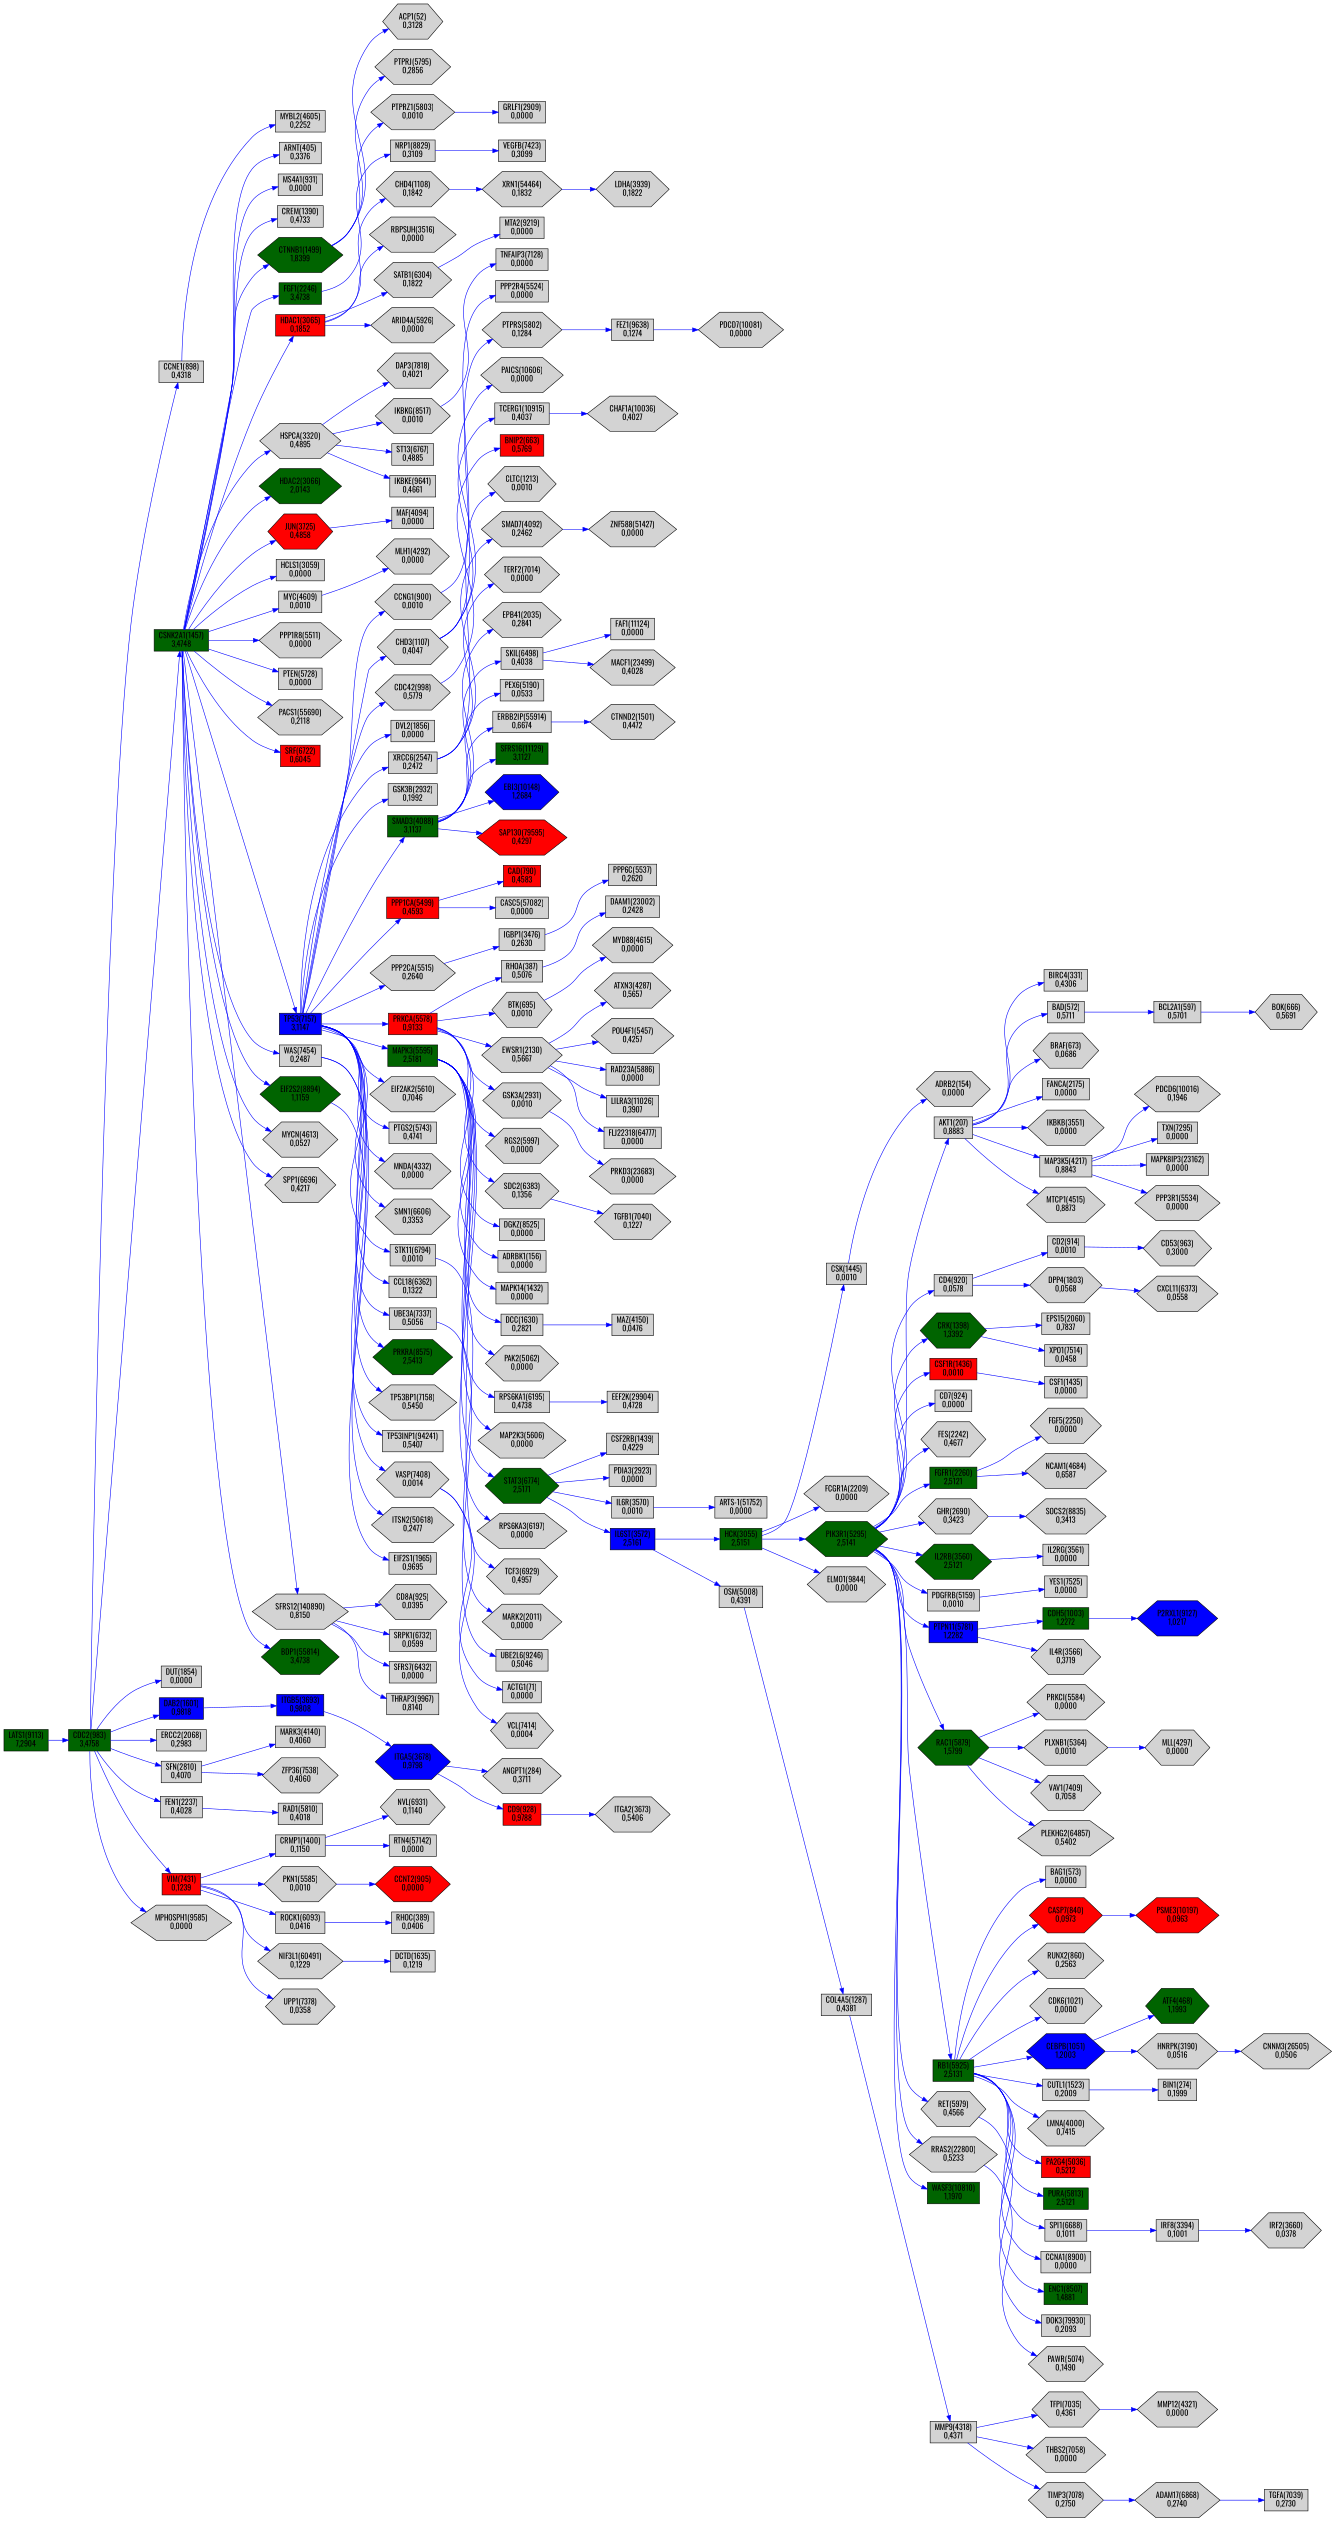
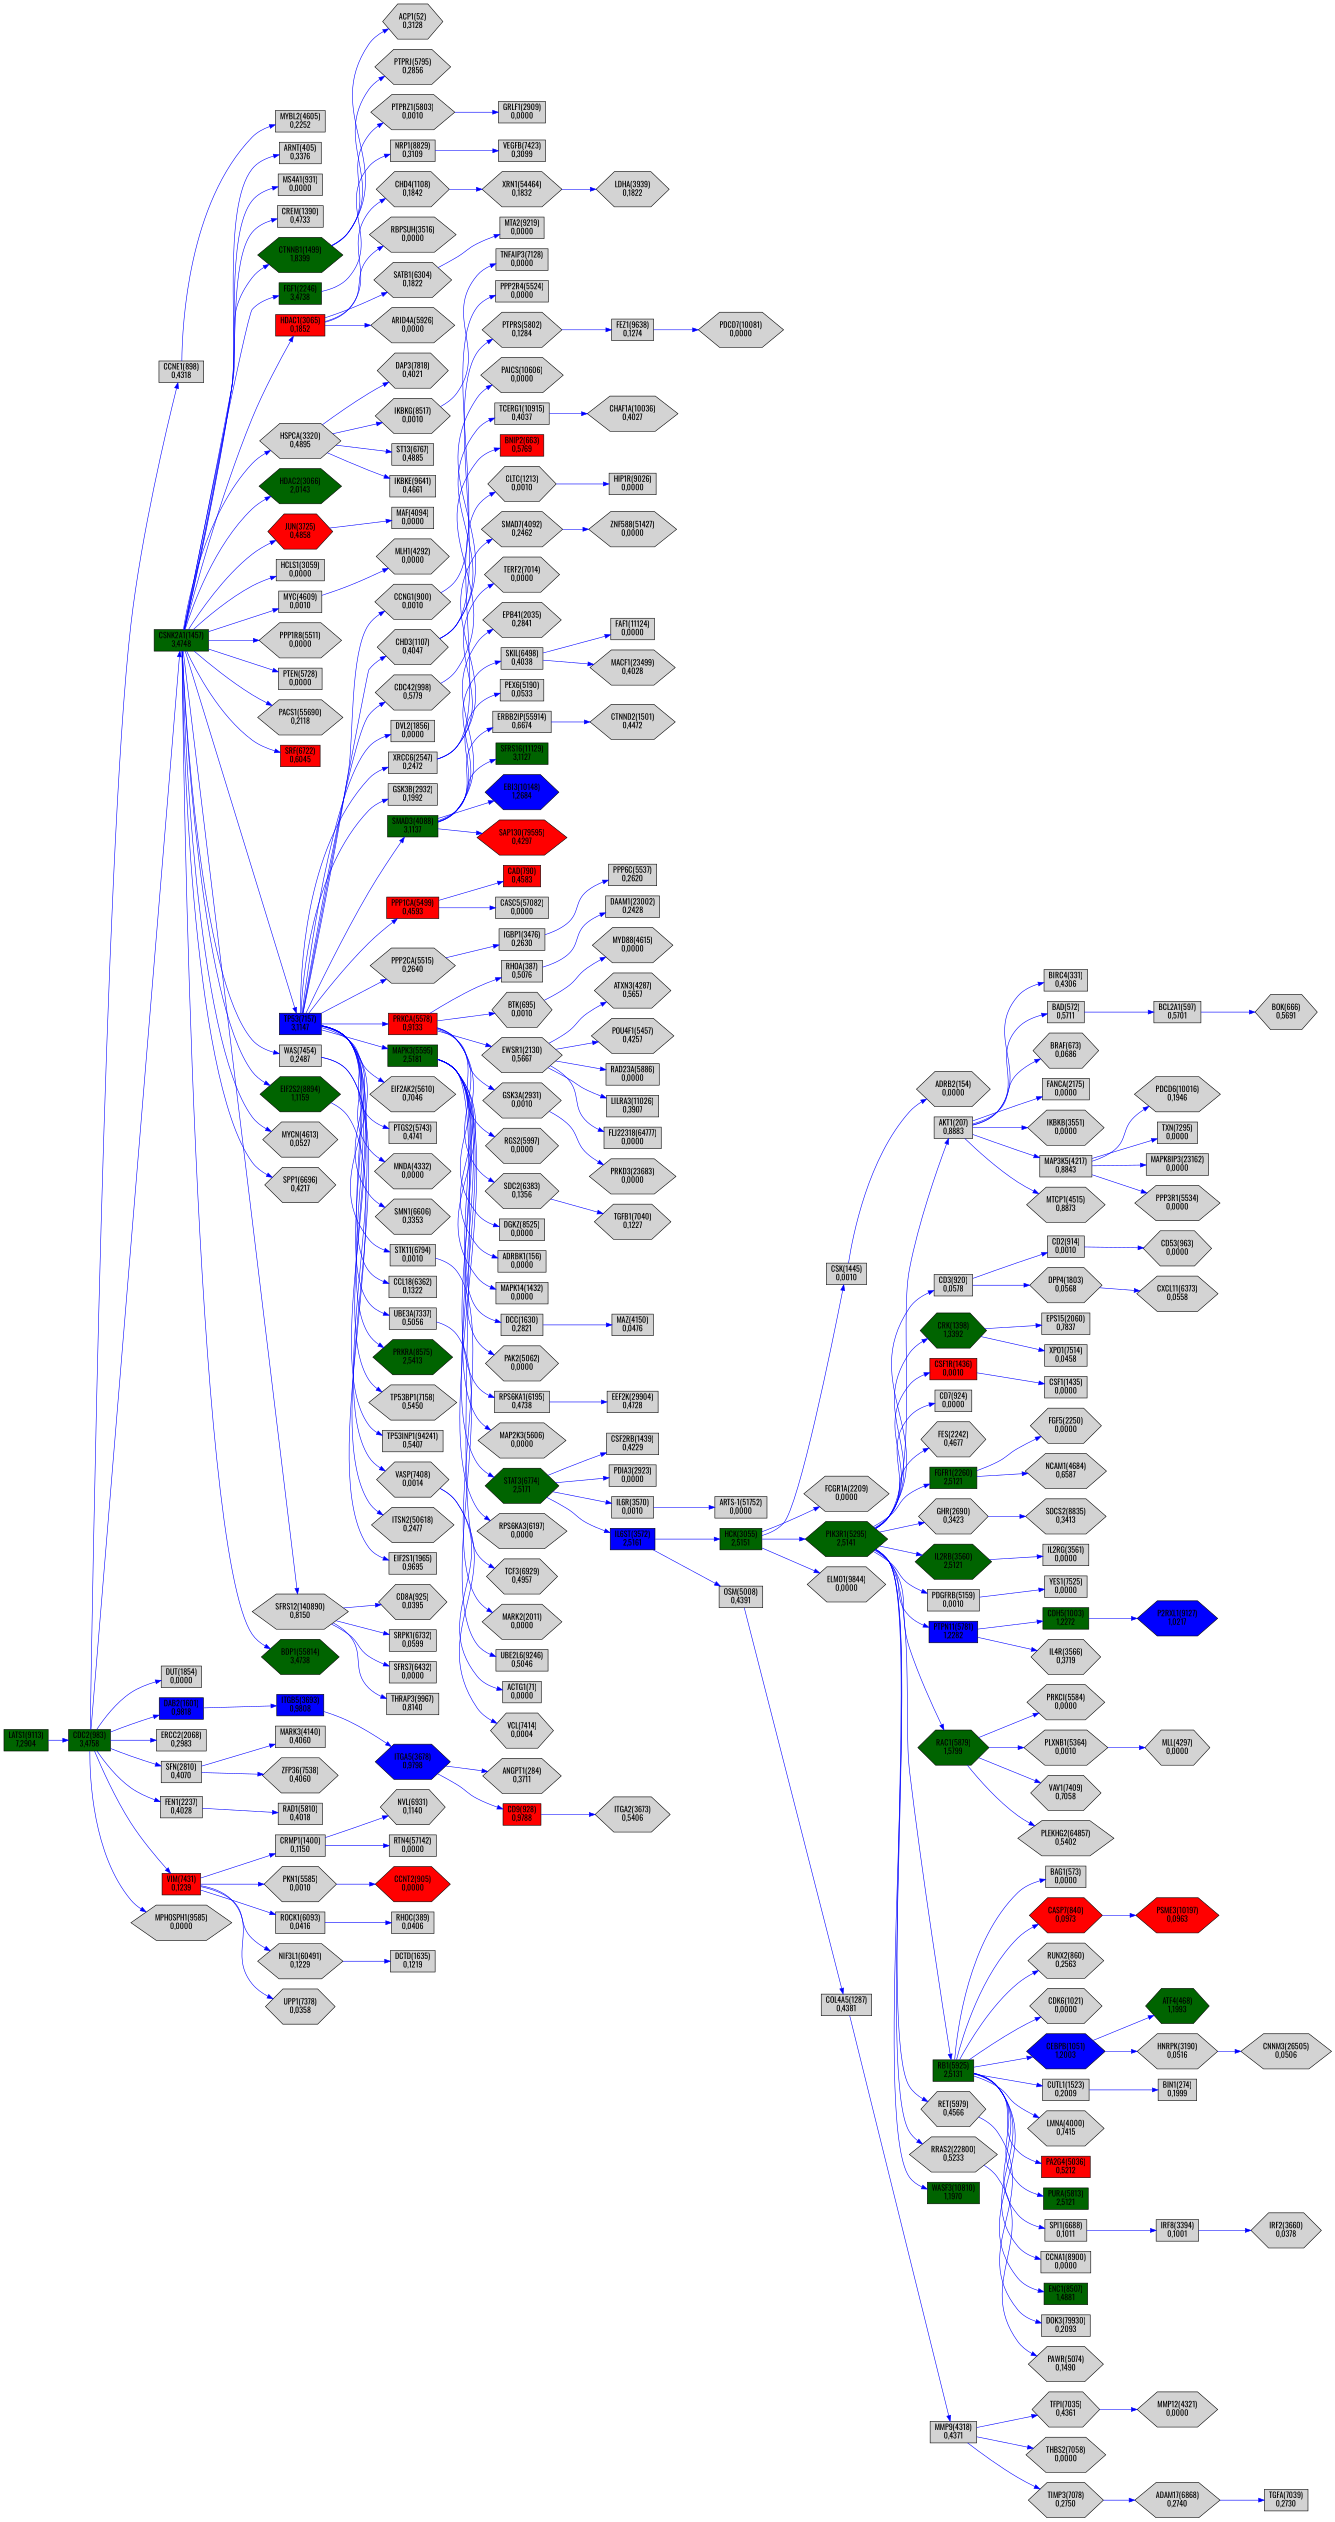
node "HIP1R(9026) 0,0000": added
node "CD53(963) 0,3000": label "CD53(963) 0,3000" -> "CD53(963) 0,0000"
node "CD4(920) 0,0578": label "CD4(920) 0,0578" -> "CD3(920) 0,0578"
